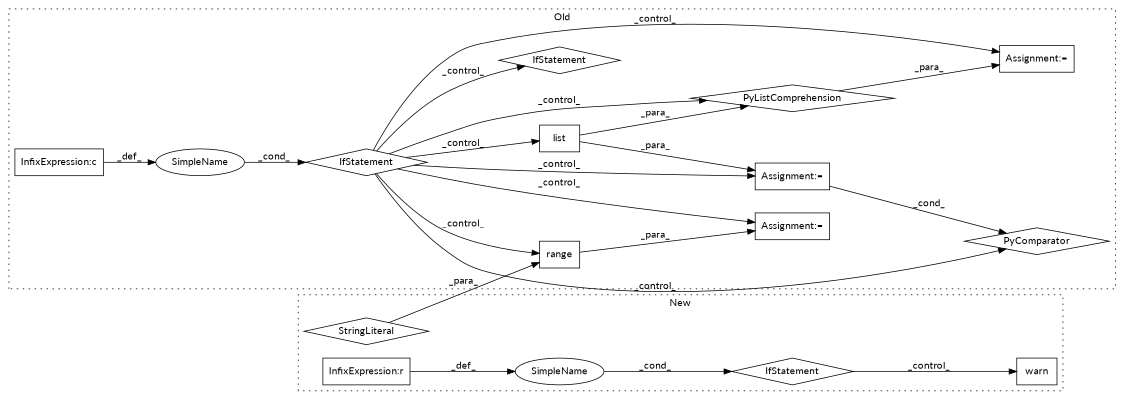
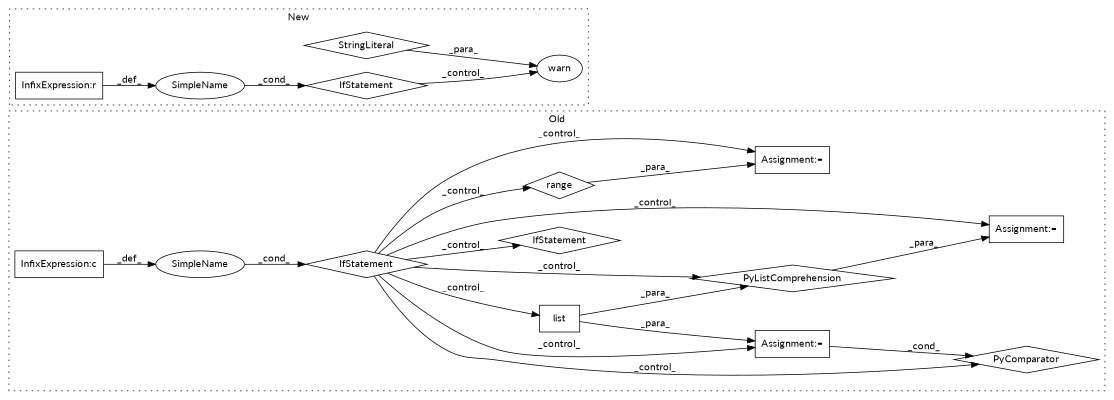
node "range": shape box -> diamond
edge "StringLiteral" -> "range": now "StringLiteral" -> "warn"
node "warn": shape box -> ellipse
